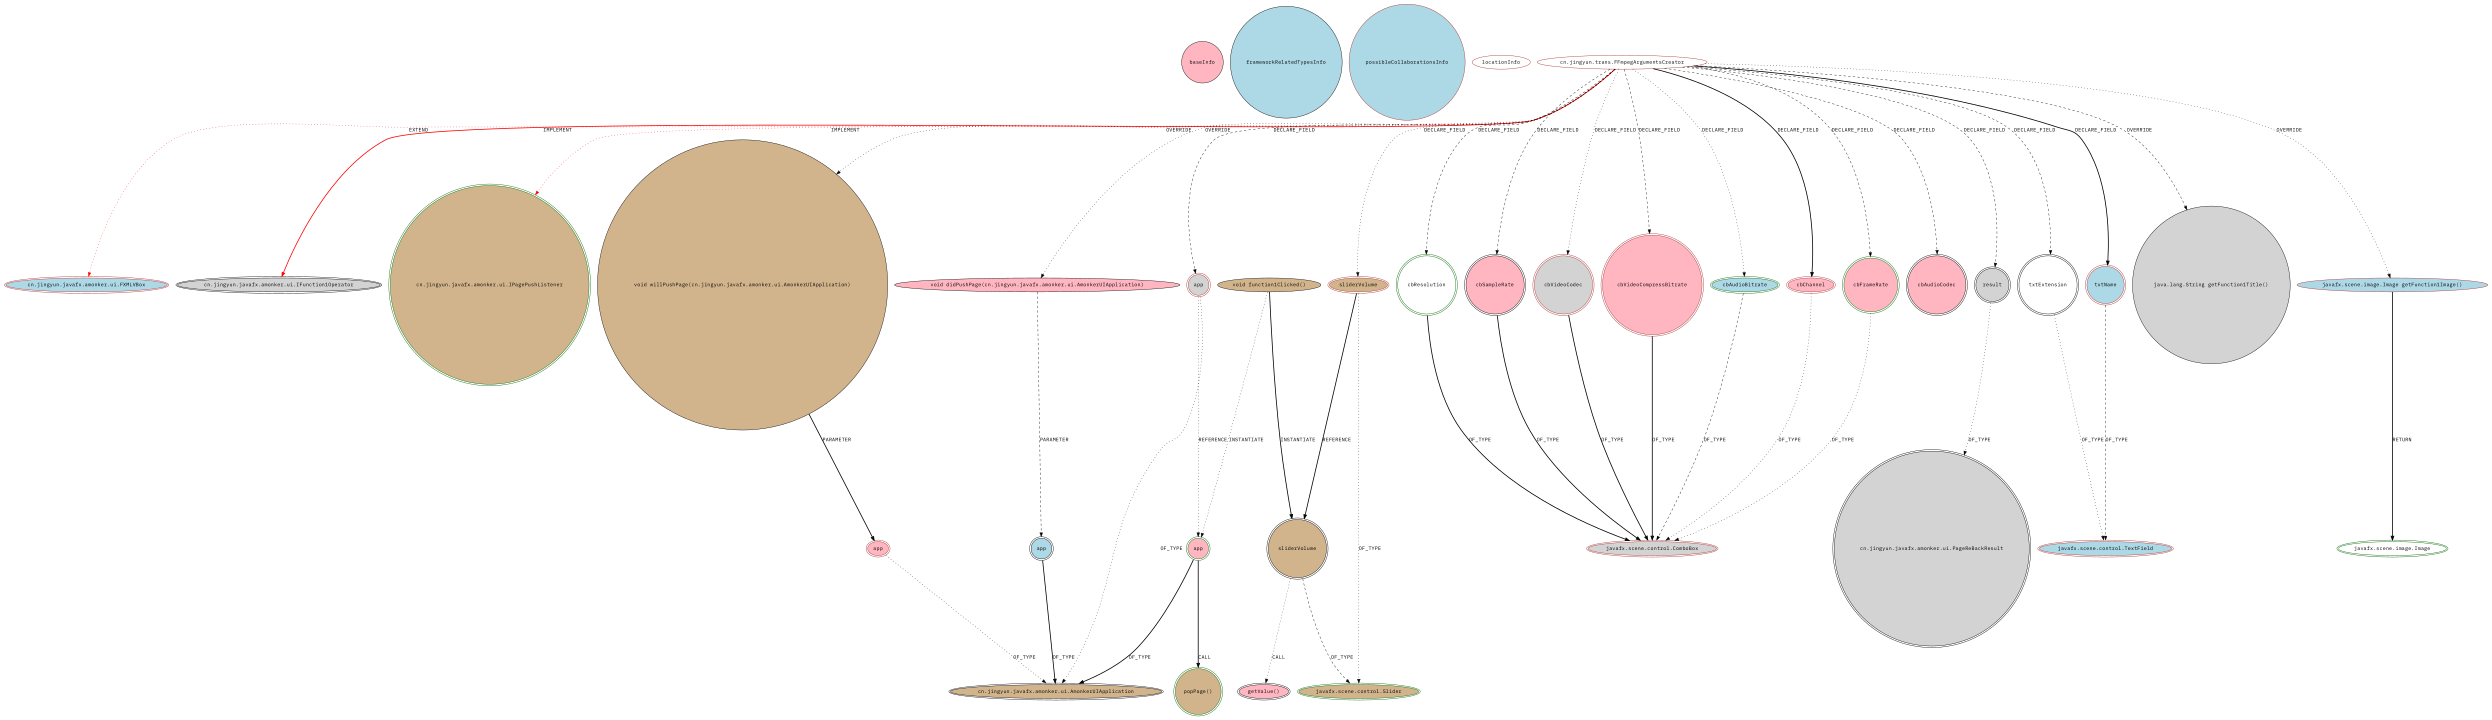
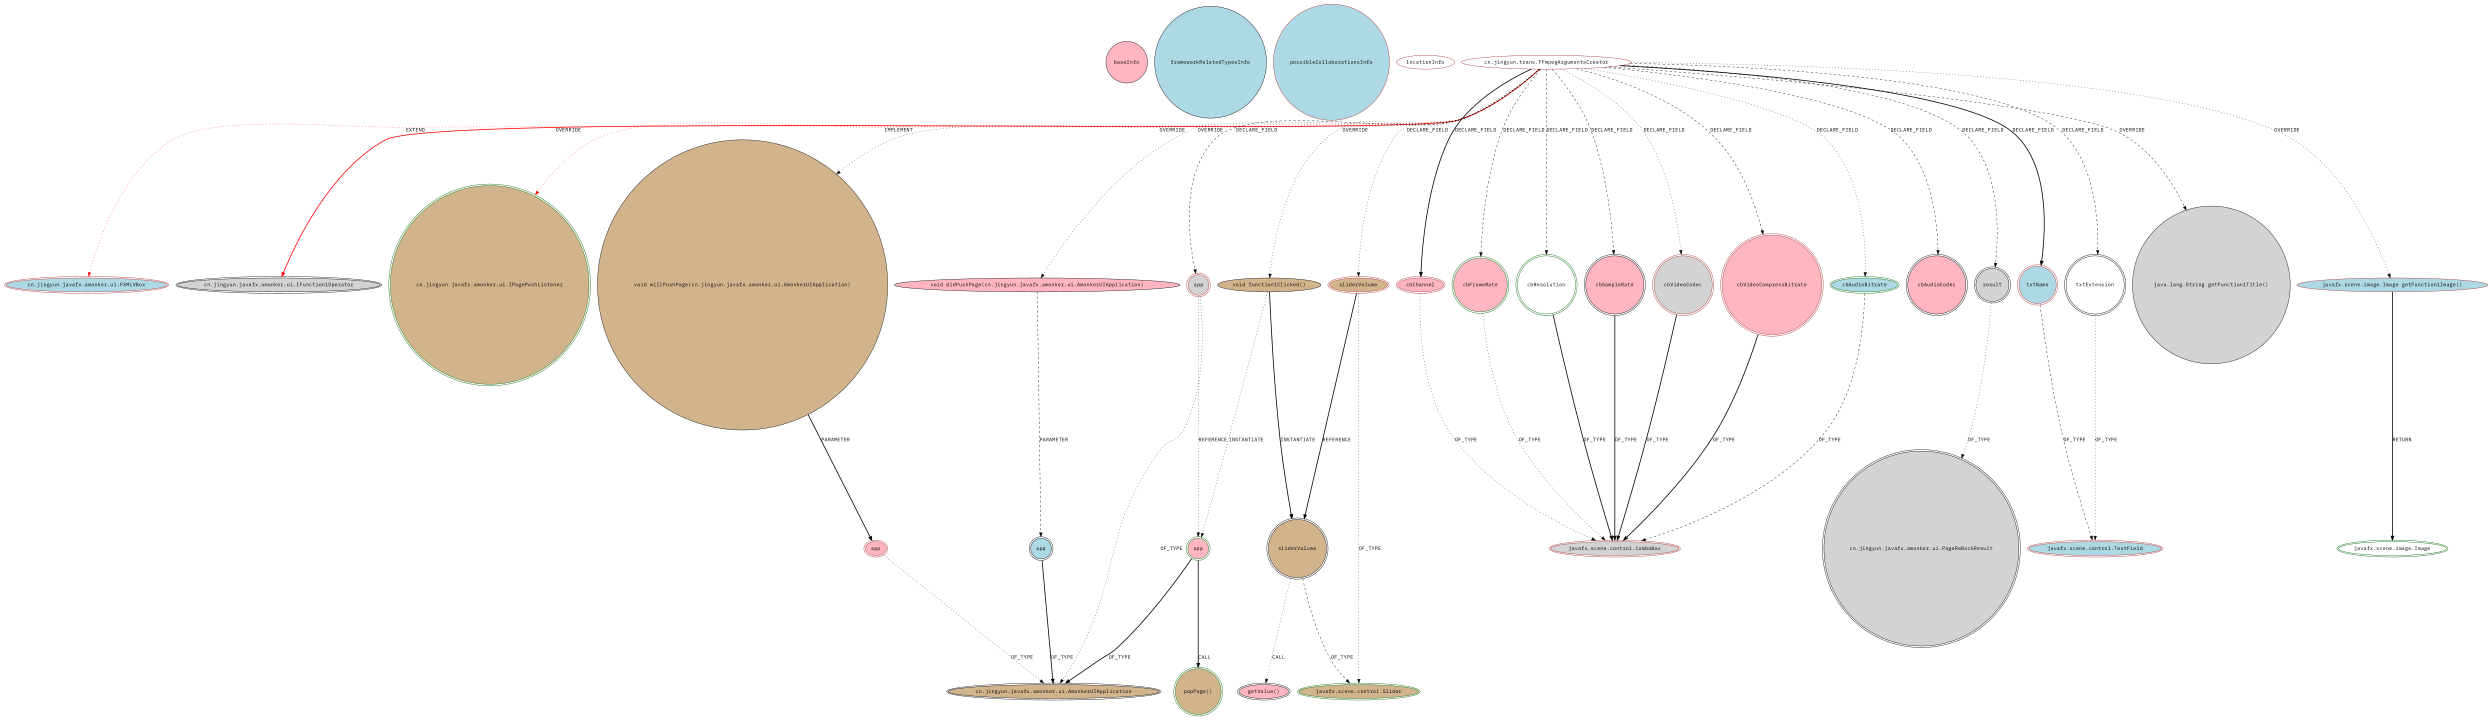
edge "cn.jingyun.trans.FFmpegArgumentsCreator" -> "cn.jingyun.javafx.amonker.ui.IFunction1Operator": label "IMPLEMENT" -> "OVERRIDE"
edge "cn.jingyun.trans.FFmpegArgumentsCreator" -> "void function1Clicked()": added, label "OVERRIDE"
